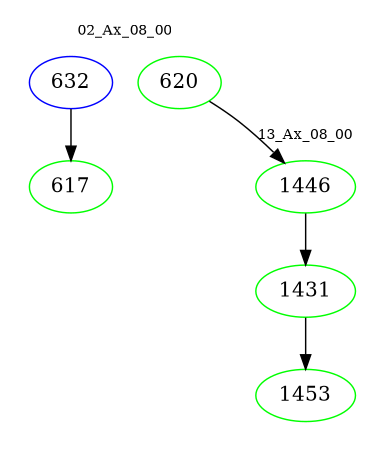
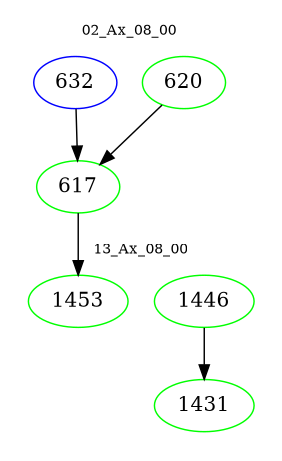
edge "620" -> "1446": now "620" -> "617"
edge "1431" -> "1453": now "617" -> "1453"
